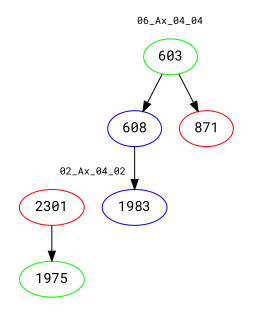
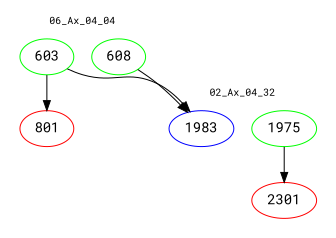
edge "603" -> "608": now "603" -> "1983"
node "608": color blue -> green
node "871": label "871" -> "801"
cluster "02_Ax_04_02": label "02_Ax_04_02" -> "02_Ax_04_32"
edge "2301" -> "1975": reversed
